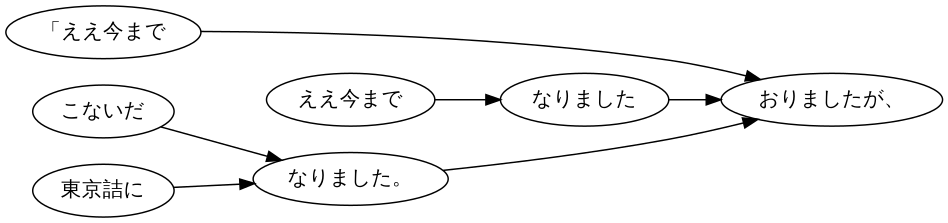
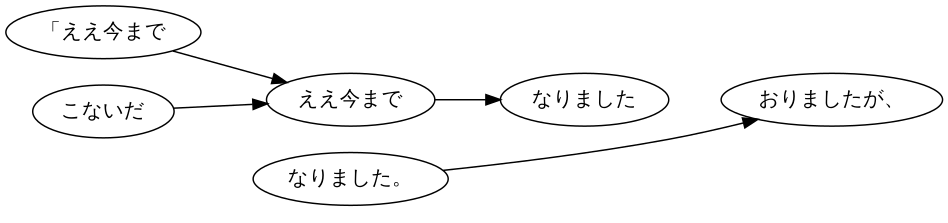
edge "「ええ今まで" -> "おりましたが、": now "「ええ今まで" -> "ええ今まで"
edge "なりました" -> "おりましたが、": removed
edge "こないだ" -> "なりました。": now "こないだ" -> "ええ今まで"
node "東京詰に": removed
